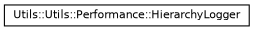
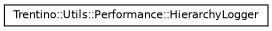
node "Utils::Utils::Performance::HierarchyLogger": label "Utils::Utils::Performance::HierarchyLogger" -> "Trentino::Utils::Performance::HierarchyLogger"
